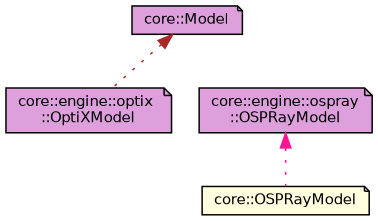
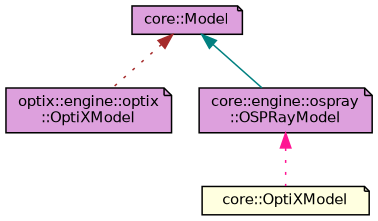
edge "core::engine::ospray ::OSPRayModel" -> "core::Model": added
node "core::engine::optix ::OptiXModel": label "core::engine::optix ::OptiXModel" -> "optix::engine::optix ::OptiXModel"
node "core::OSPRayModel": label "core::OSPRayModel" -> "core::OptiXModel"
